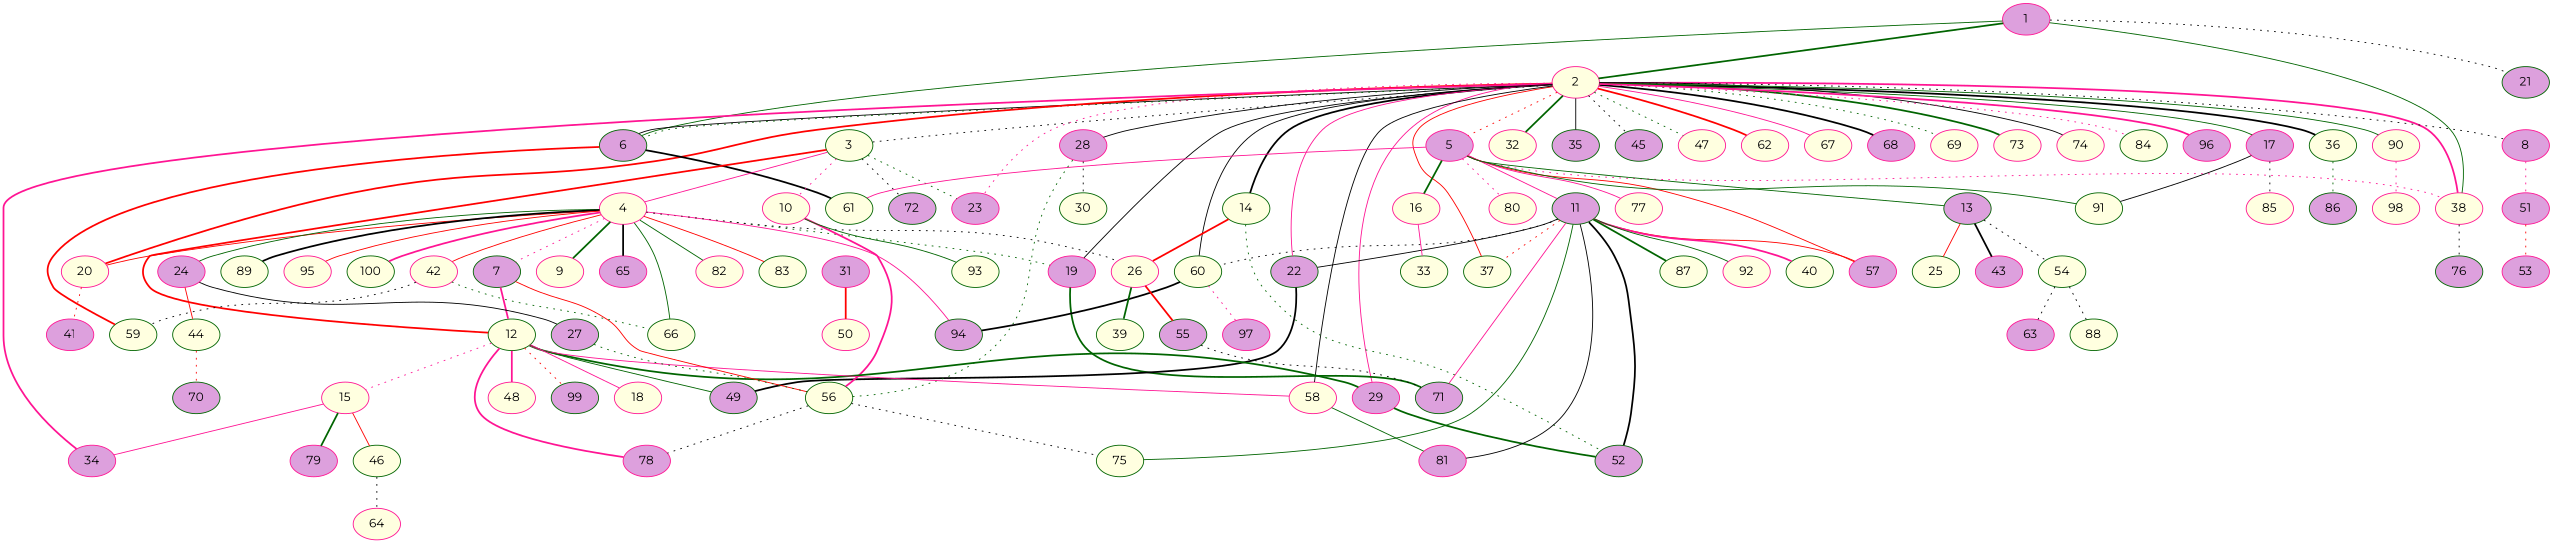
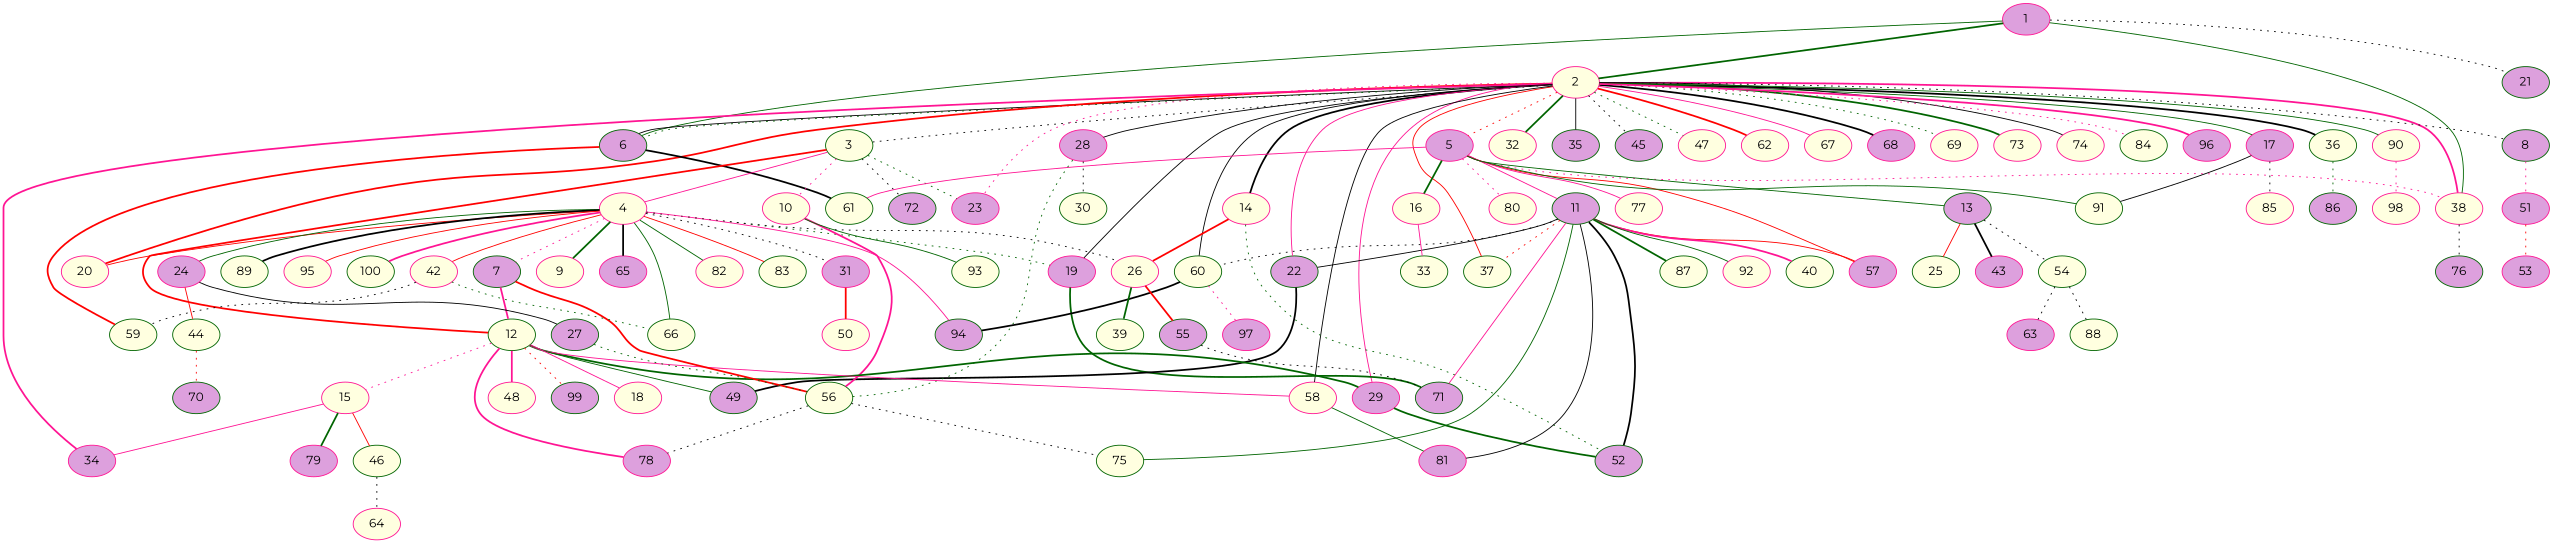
node "8": color deeppink -> darkgreen
node "14": color darkgreen -> deeppink
edge "4" -- "31": added
node "41": removed
edge "7" -- "56": style solid -> bold
